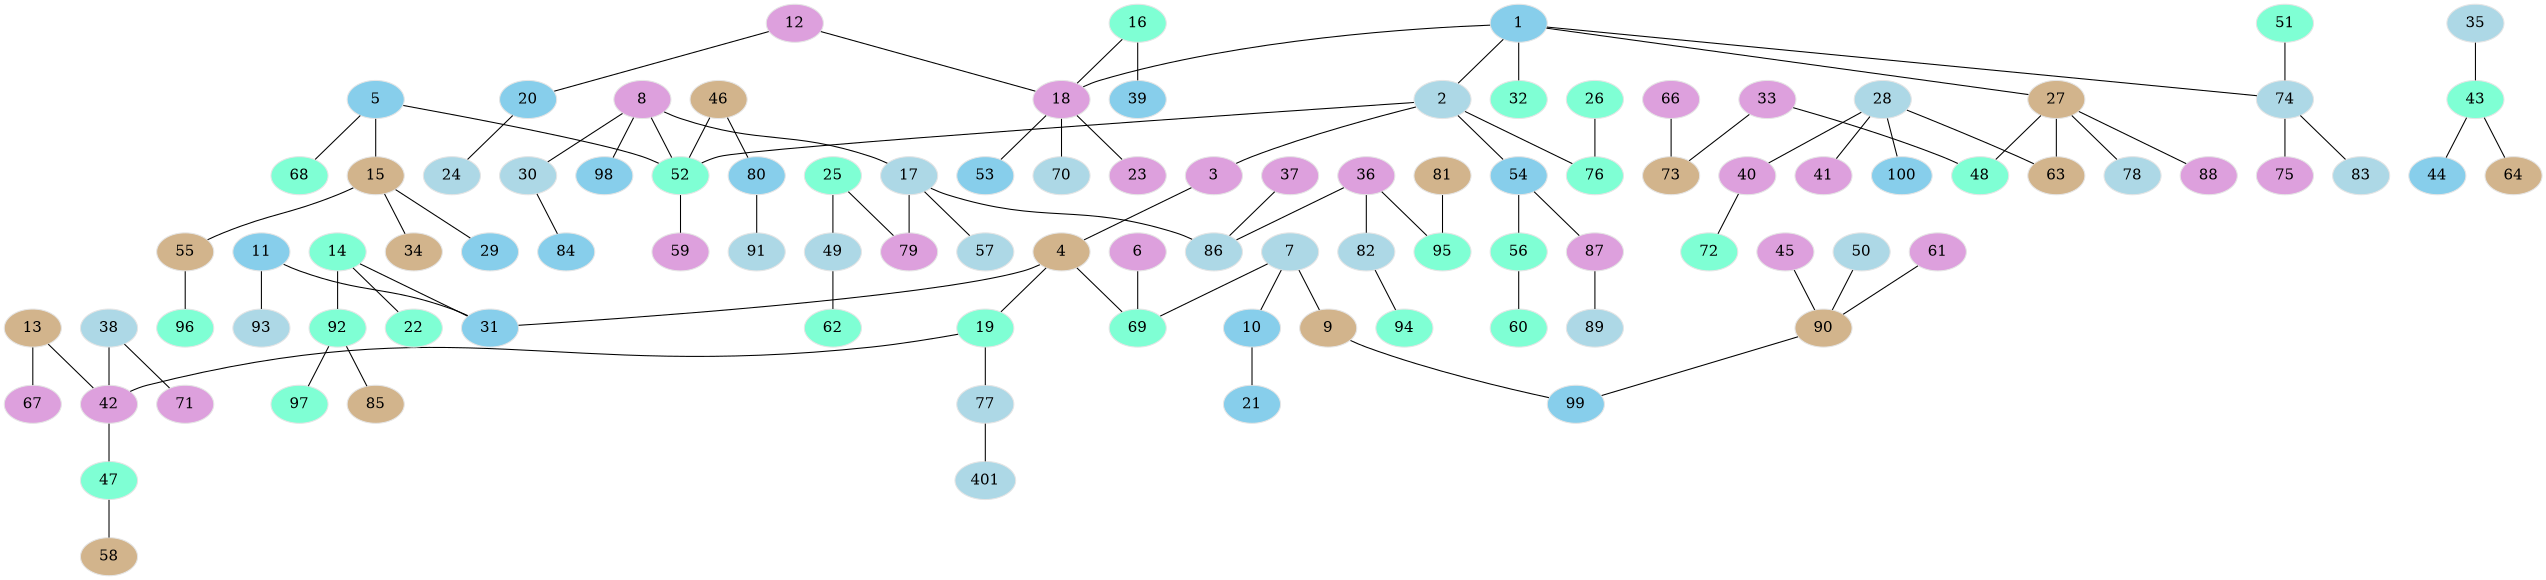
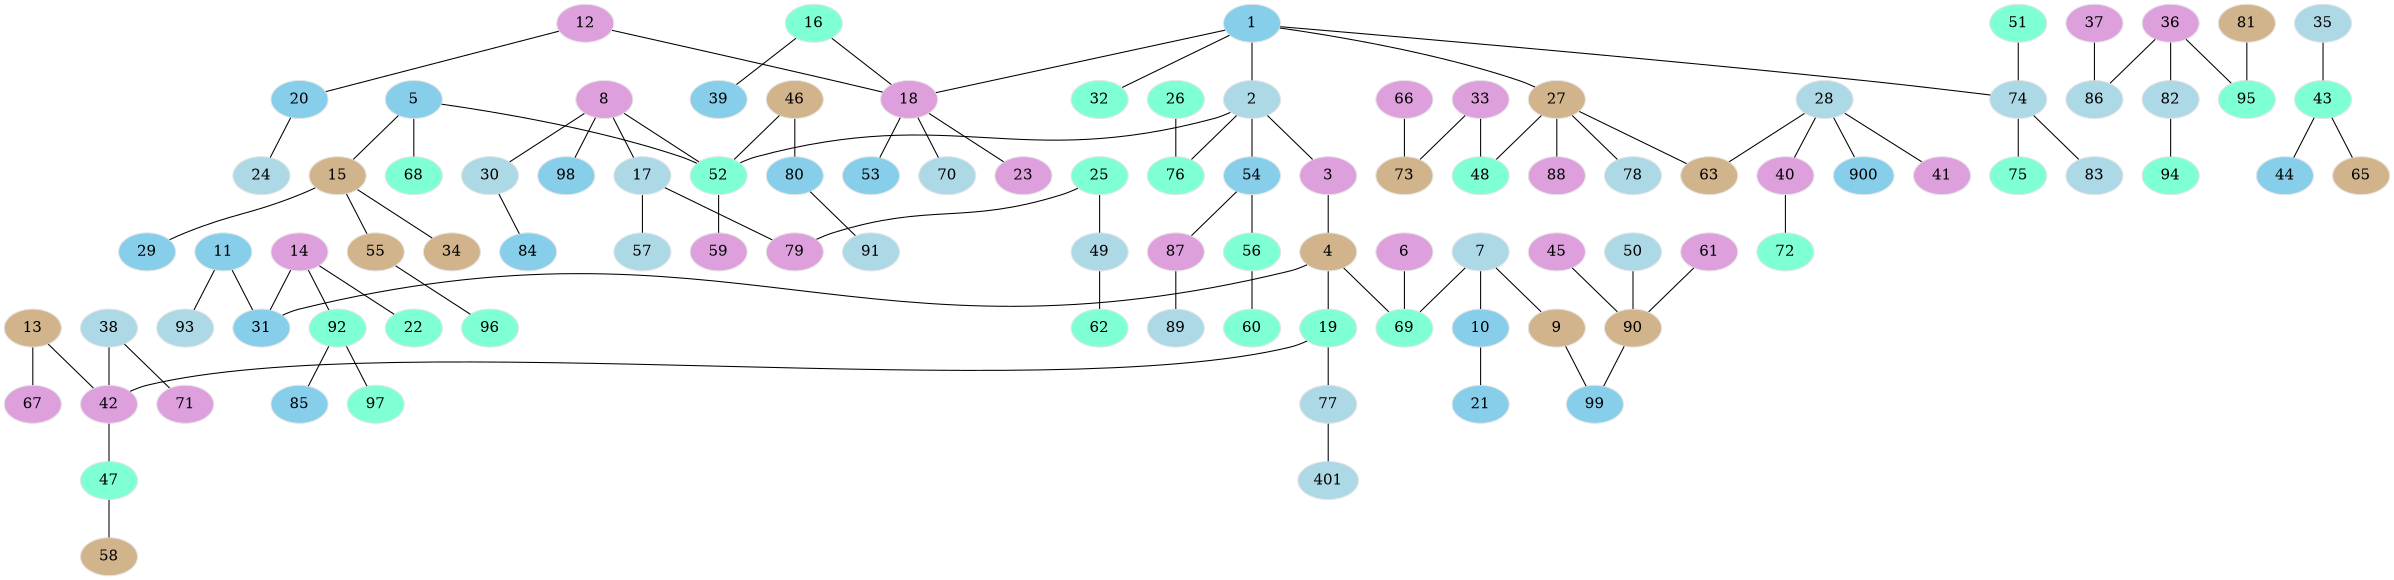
node "100": label "100" -> "900"
node "75": fillcolor plum -> aquamarine
node "64": label "64" -> "65"
edge "17" -- "86": removed
node "14": fillcolor aquamarine -> plum
node "85": fillcolor tan -> skyblue
